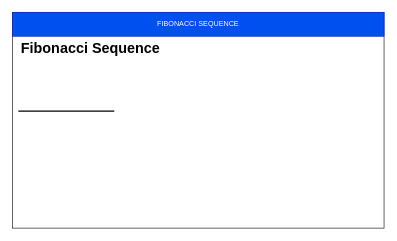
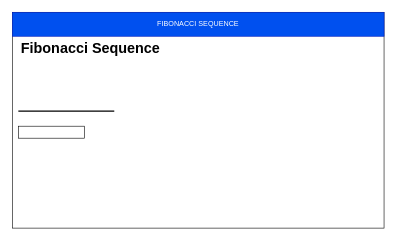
node "CALCULATE": added
